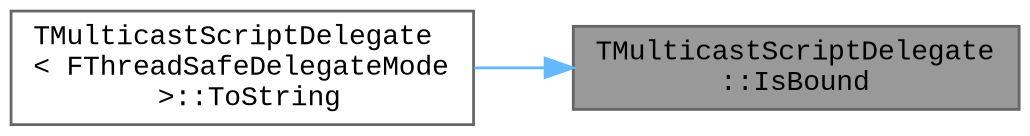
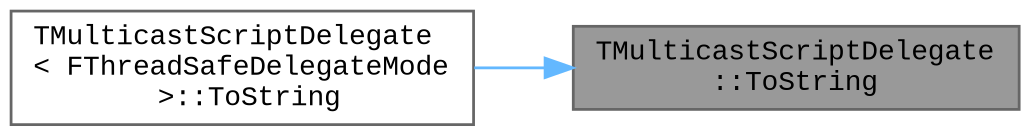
node "TMulticastScriptDelegate ::IsBound": label "TMulticastScriptDelegate ::IsBound" -> "TMulticastScriptDelegate ::ToString"
